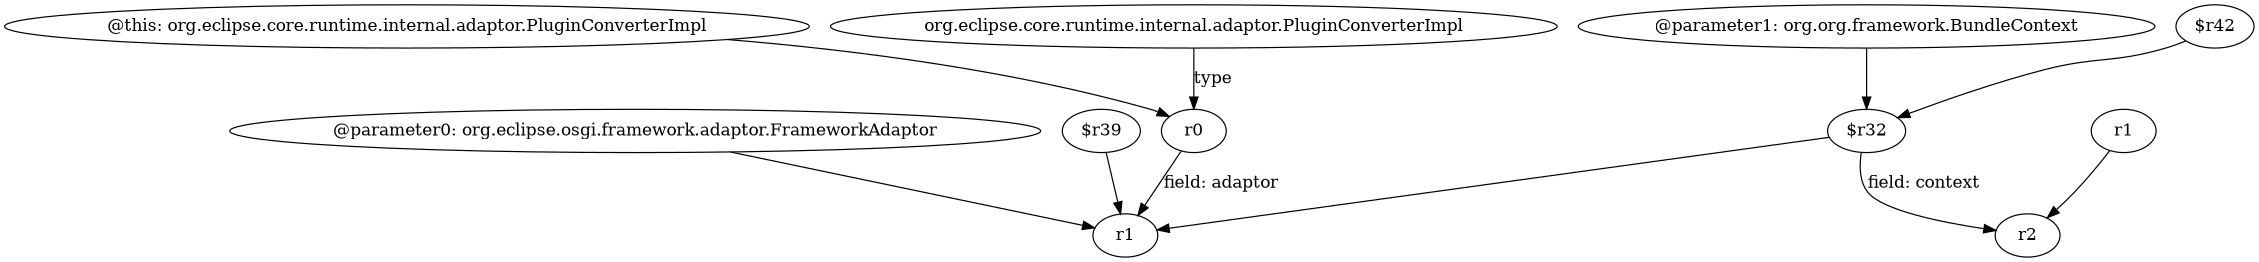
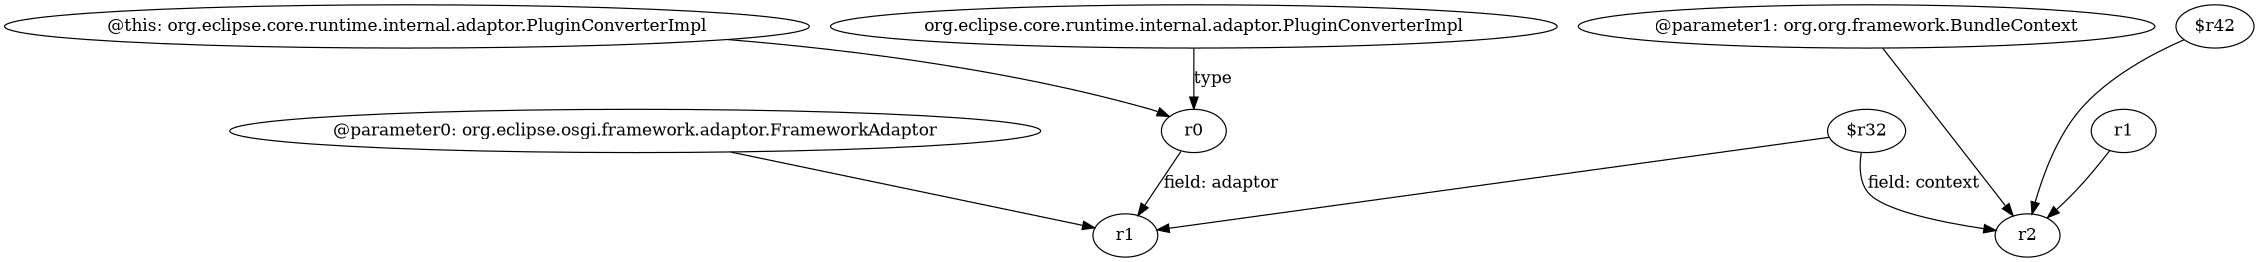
edge "$r42" -> "$r32": now "$r42" -> "r2"
edge "@parameter1: org.org.framework.BundleContext" -> "$r32": now "@parameter1: org.org.framework.BundleContext" -> "r2"
node "$r39": removed
